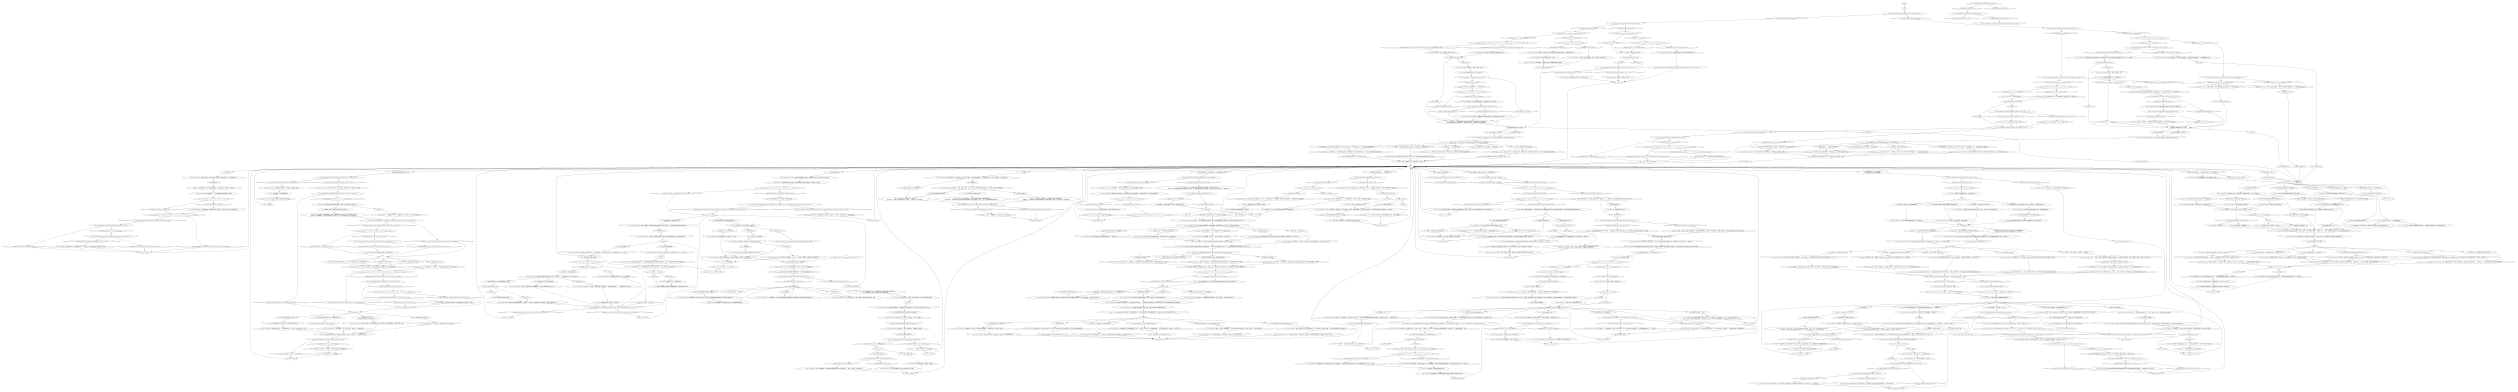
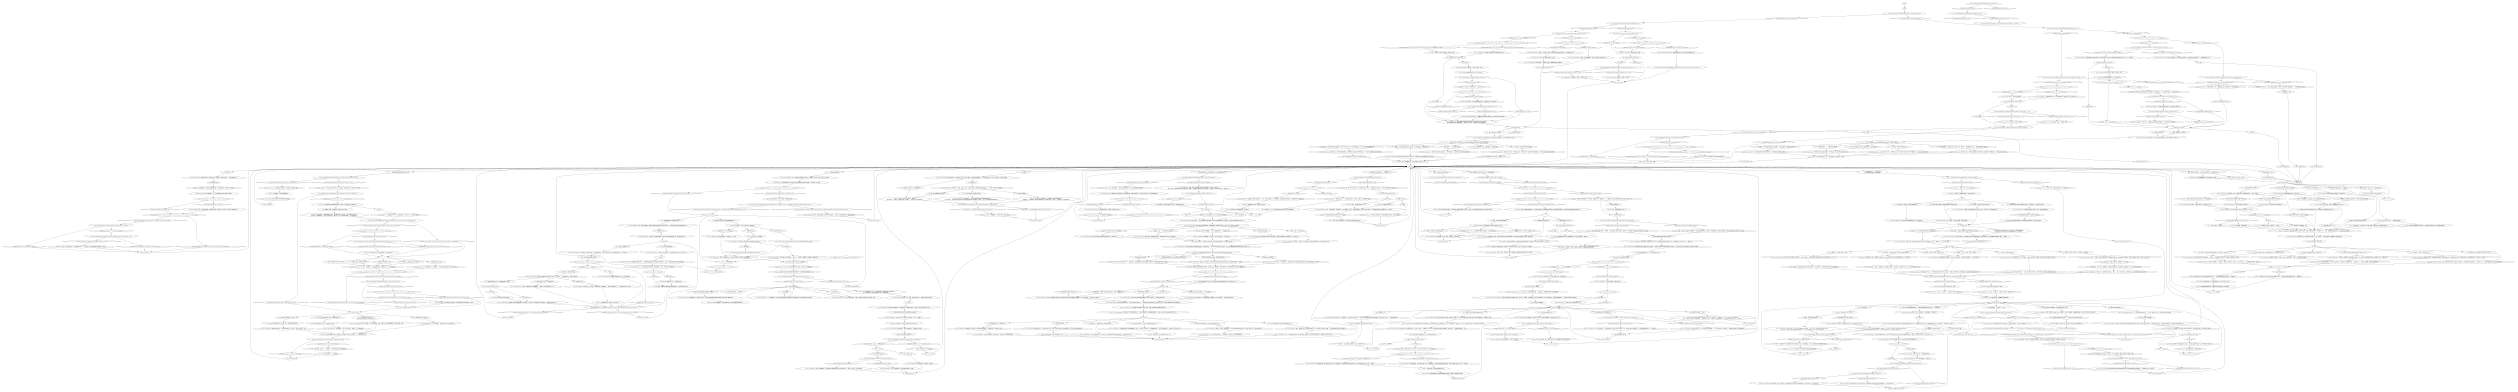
node "尽管我给克莱尔先生惹了不少麻烦": label "尽管我给克莱尔先生惹了不少麻烦" -> "midgreetreedshub"
node "我有没有提过在私刑现场找到一个马克杯": label "我有没有提过在私刑现场找到一个马克杯" -> "midgreetwhirlinghub"
node "You: “我会的……”（撕下一张罚单）“罚款100雷亚尔。”": added
